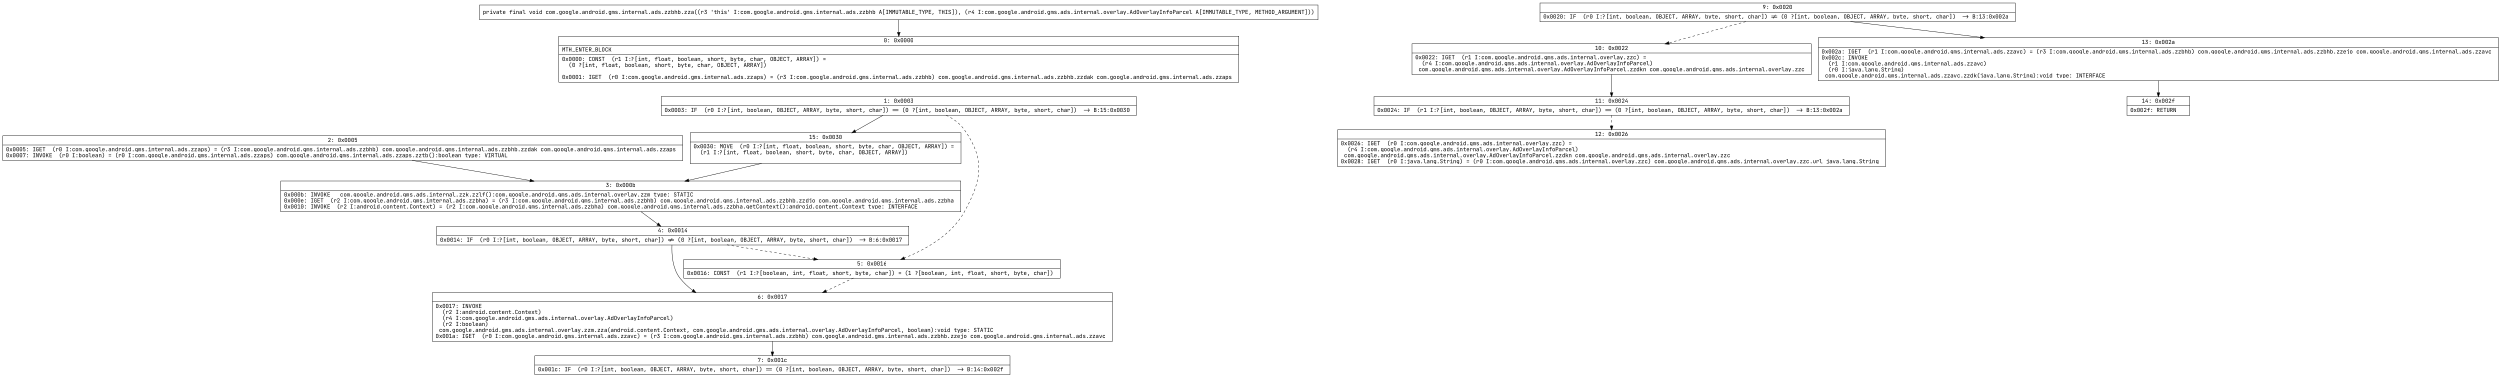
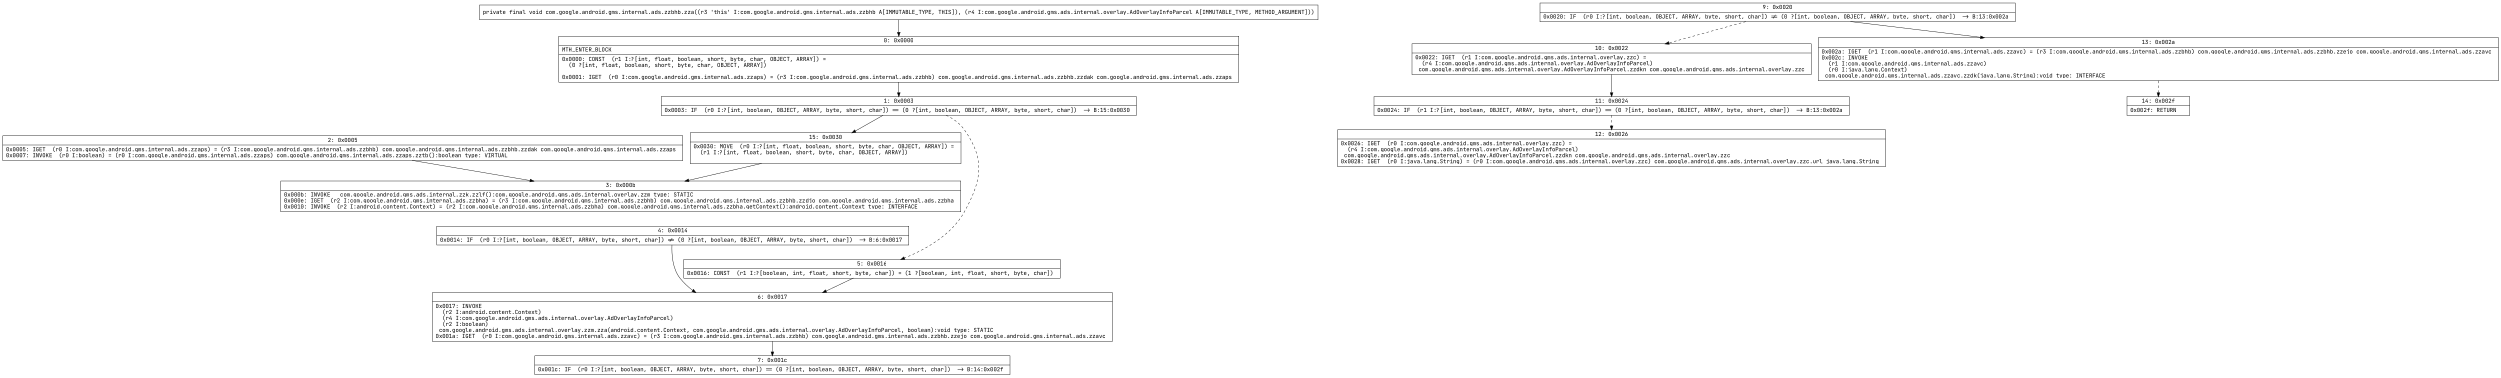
node "13: 0x002a": text "(r0 I:java.lang.String)" -> "(r0 I:java.lang.Context)"
edge "0: 0x0000" -> "1: 0x0003": added
edge "13: 0x002a" -> "14: 0x002f": style solid -> dashed
edge "3: 0x000b" -> "4: 0x0014": removed
edge "4: 0x0014" -> "5: 0x0016": removed
edge "5: 0x0016" -> "6: 0x0017": style dashed -> solid
